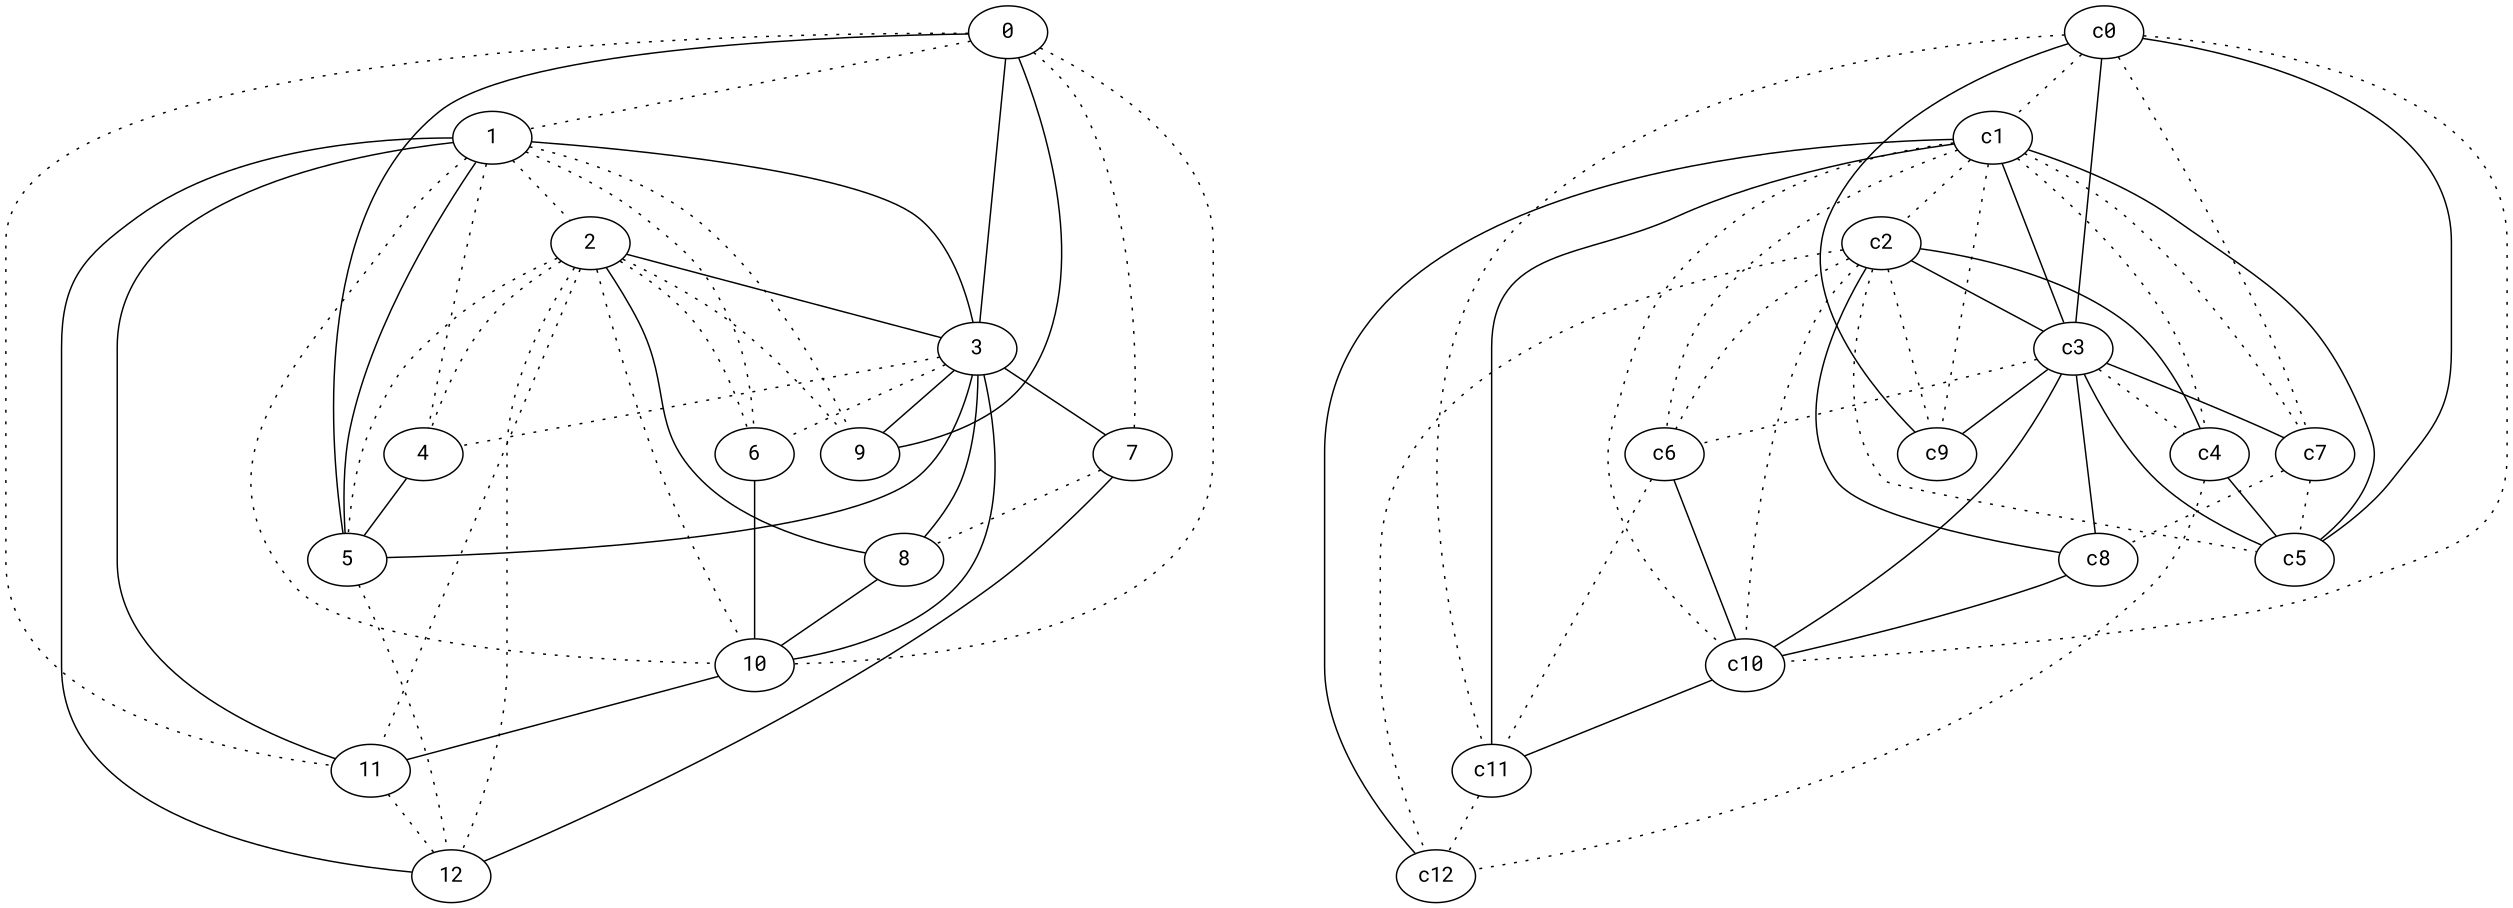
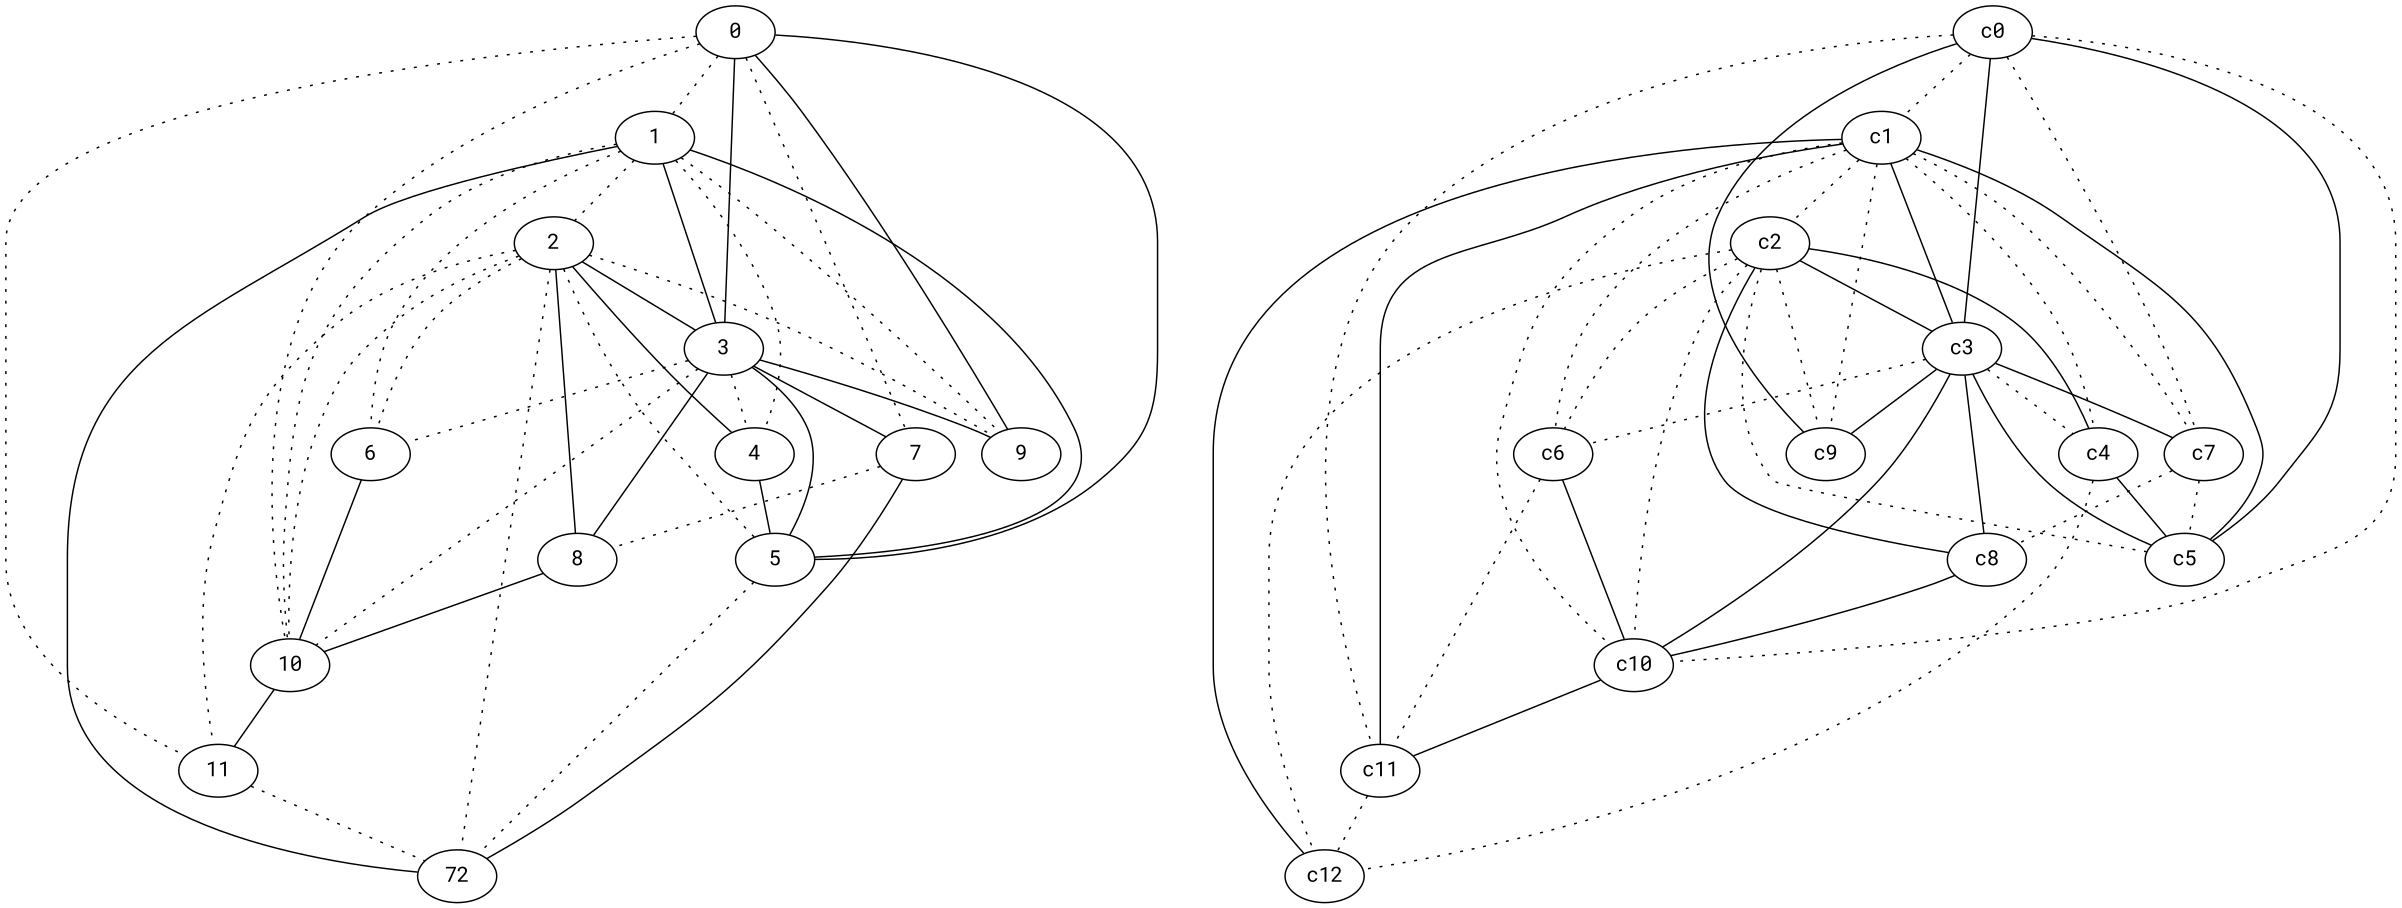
edge "2" -- "4": style dotted -> solid
edge "1" -- "11": removed
edge "3" -- "10": style solid -> dotted
node "12": label "12" -> "72"
